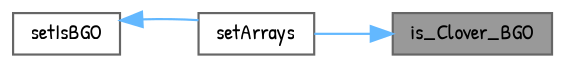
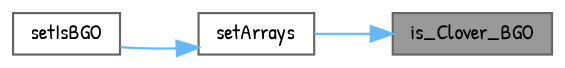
edge "setArrays" -> "setIsBGO": reversed
